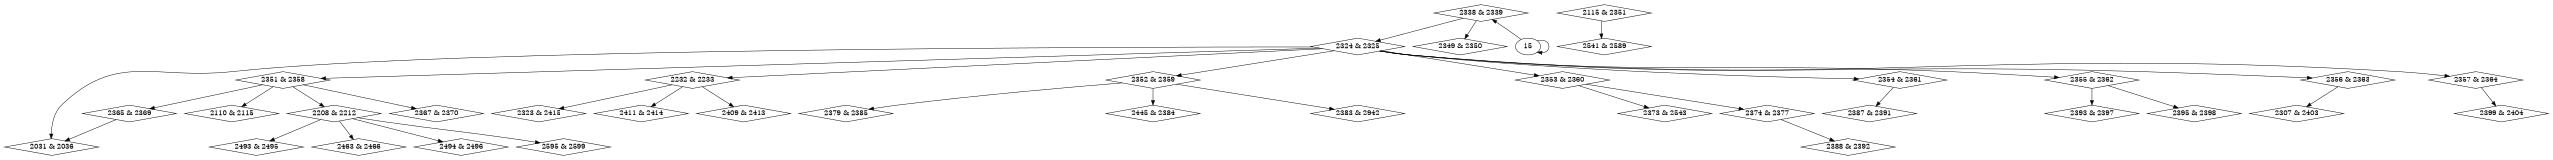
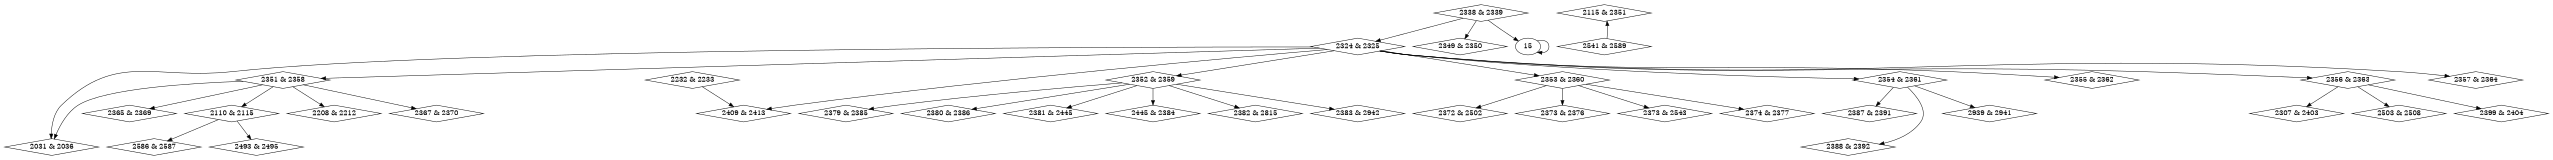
edge "2115 & 2351" -> "2541 & 2589": reversed
edge "15" -> "2338 & 2339": reversed
edge "2324 & 2325" -> "2232 & 2233": now "2324 & 2325" -> "2409 & 2413"
edge "2357 & 2364" -> "2399 & 2404": now "2356 & 2363" -> "2399 & 2404"
node "2323 & 2415": removed
node "2411 & 2414": removed
node "2380 & 2386": added
node "2381 & 2445": added
node "2382 & 2815": added
node "2372 & 2502": added
node "2373 & 2376": added
node "2939 & 2941": added
node "2393 & 2397": removed
node "2395 & 2398": removed
node "2503 & 2508": added
edge "2365 & 2369" -> "2031 & 2036": now "2351 & 2358" -> "2031 & 2036"
edge "2208 & 2212" -> "2493 & 2495": now "2110 & 2115" -> "2493 & 2495"
edge "2374 & 2377" -> "2388 & 2392": now "2354 & 2361" -> "2388 & 2392"
node "2586 & 2587": added
node "2463 & 2466": removed
node "2494 & 2496": removed
node "2595 & 2599": removed
